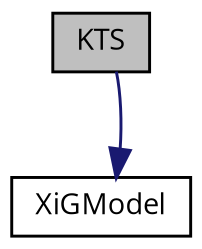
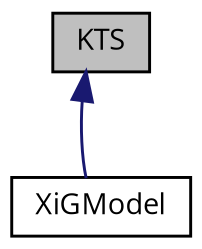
edge "KTS" -> "XiGModel": reversed
